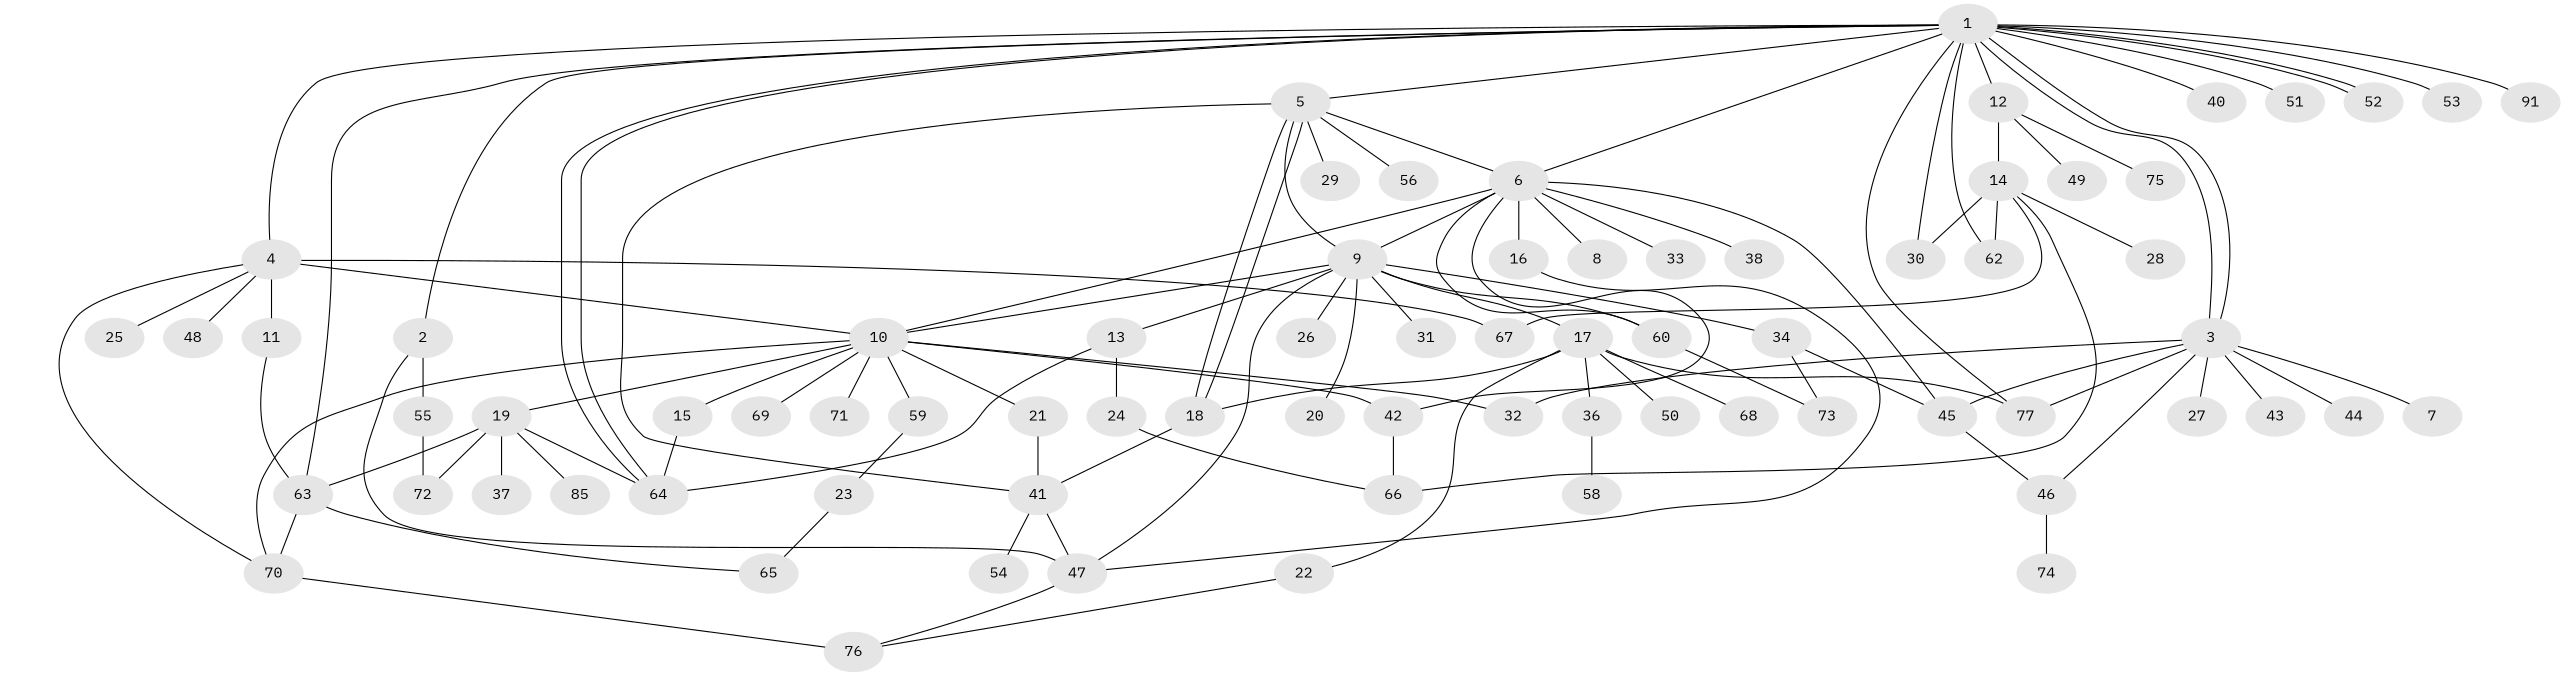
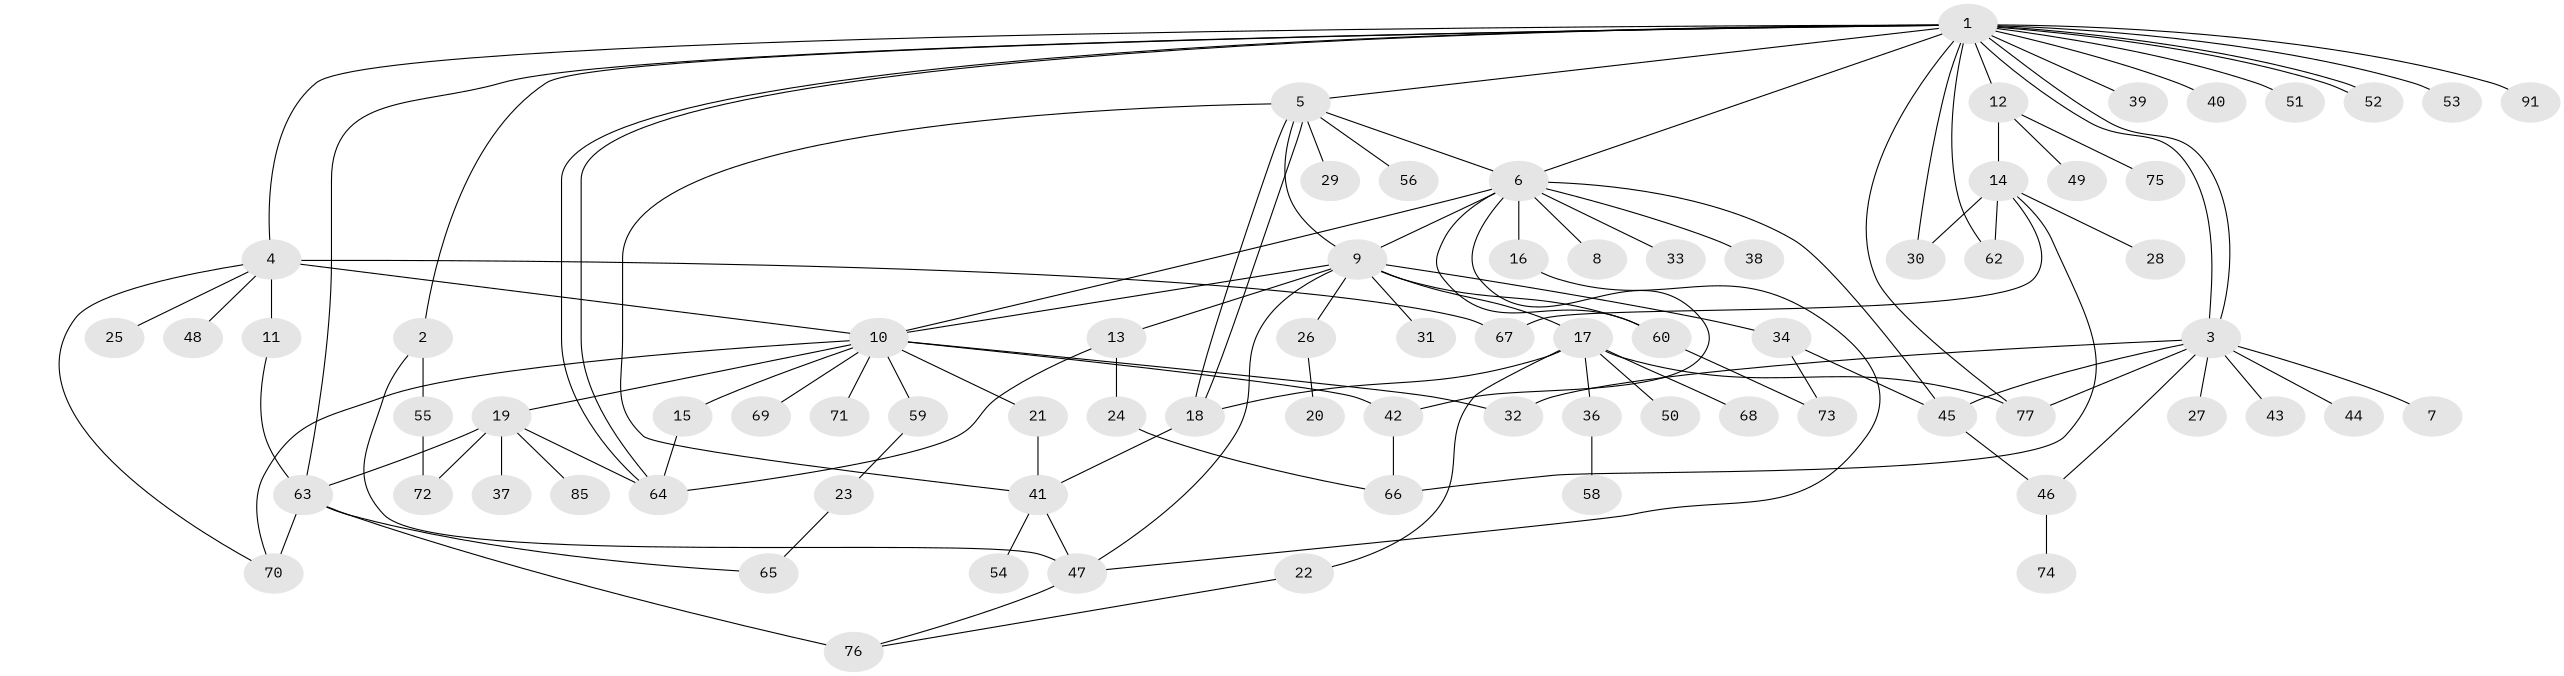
node "39": added
edge "9" -- "20": now "26" -- "20"
edge "70" -- "76": now "63" -- "76"
